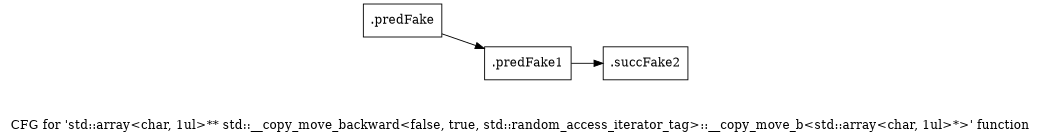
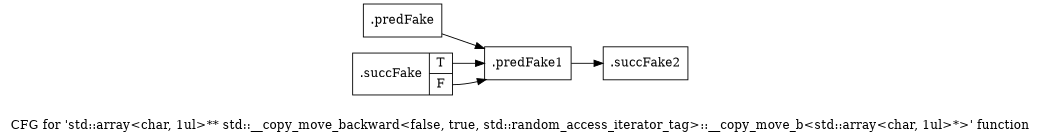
node ".succFake": added
